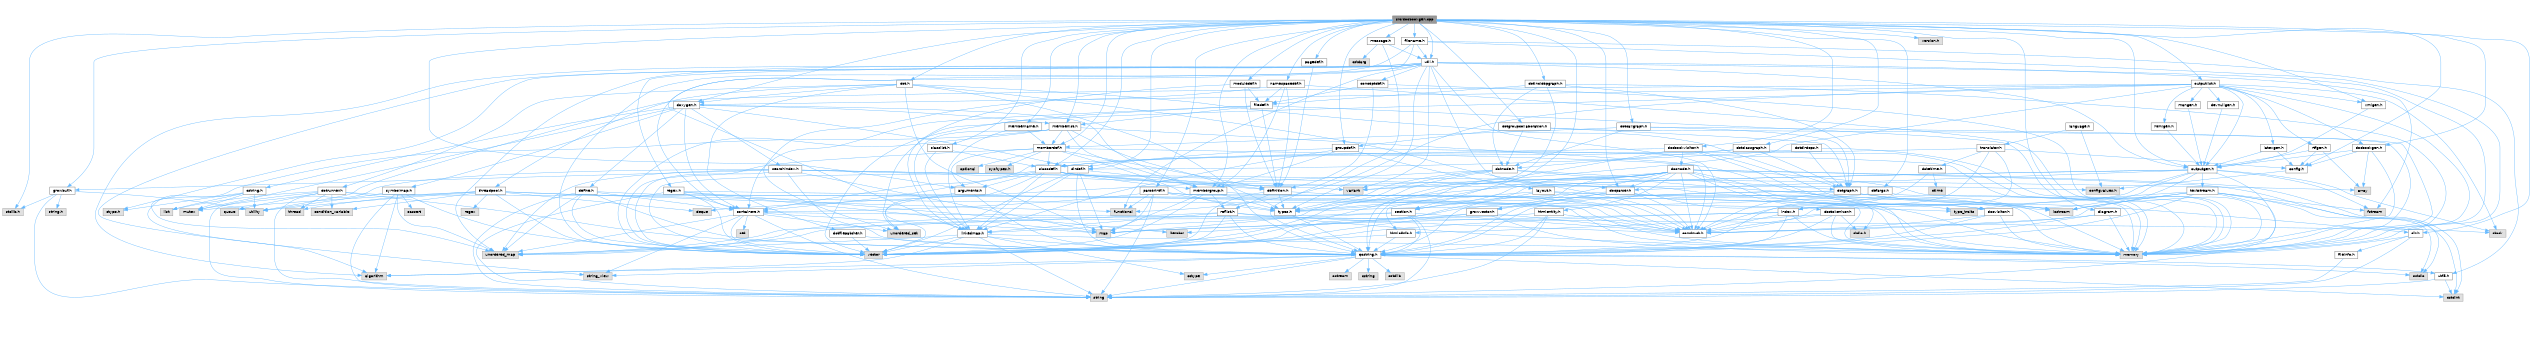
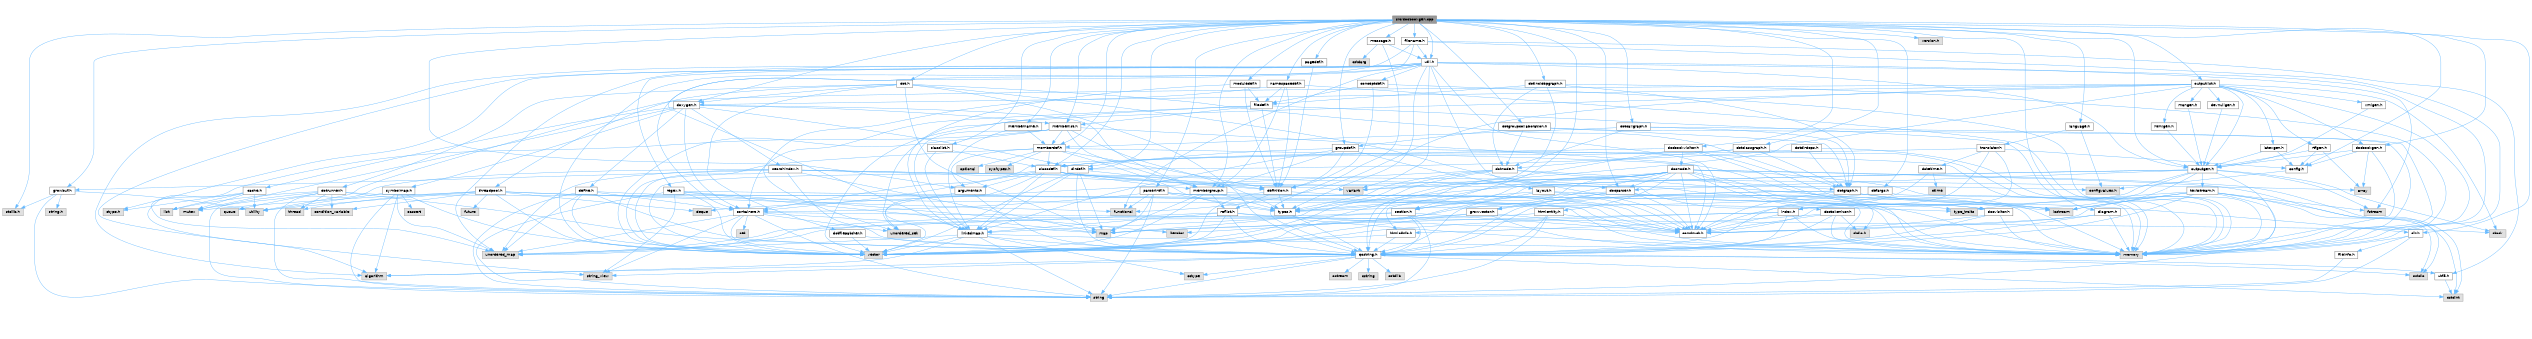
edge "src/docbookgen.cpp" -> "xmlgen.h": now "src/docbookgen.cpp" -> "language.h"
edge "groupdef.h" -> "definition.h": added
node "cstring.h": label "cstring.h" -> "cache.h"
edge "regex.h" -> "containers.h": now "regex.h" -> "string_view"
node "regex": label "regex" -> "future"
edge "utf8.h" -> "string": removed
